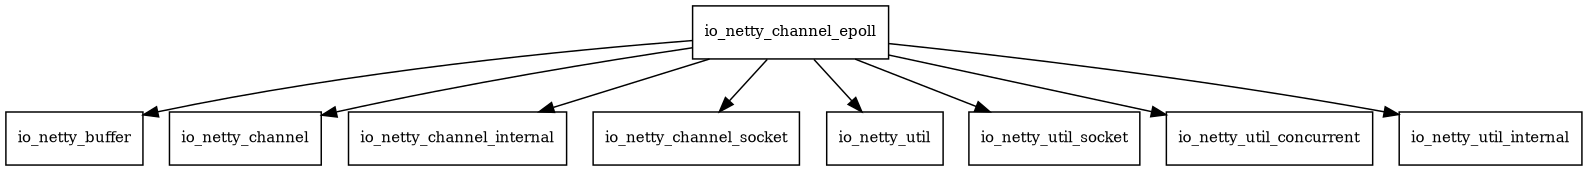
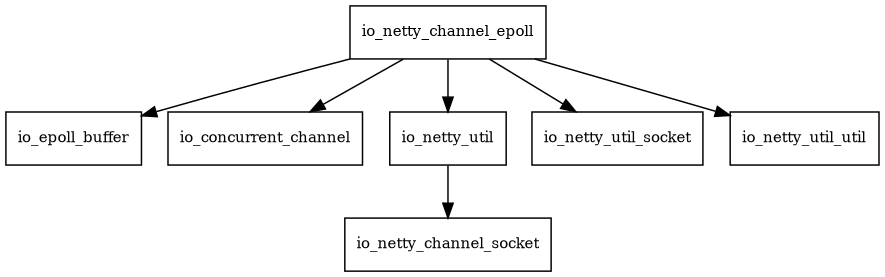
edge "io_netty_channel_epoll" -> "io_netty_channel_socket": now "io_netty_util" -> "io_netty_channel_socket"
node "io_netty_buffer": label "io_netty_buffer" -> "io_epoll_buffer"
node "io_netty_channel": label "io_netty_channel" -> "io_concurrent_channel"
node "io_netty_channel_internal": removed
node "io_netty_util_concurrent": removed
node "io_netty_util_internal": label "io_netty_util_internal" -> "io_netty_util_util"
